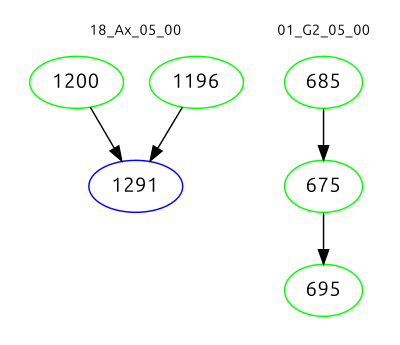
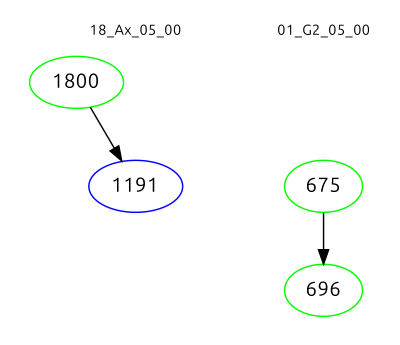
node "1200": label "1200" -> "1800"
node "1196": removed
node "685": removed
node "1291": label "1291" -> "1191"
node "695": label "695" -> "696"
